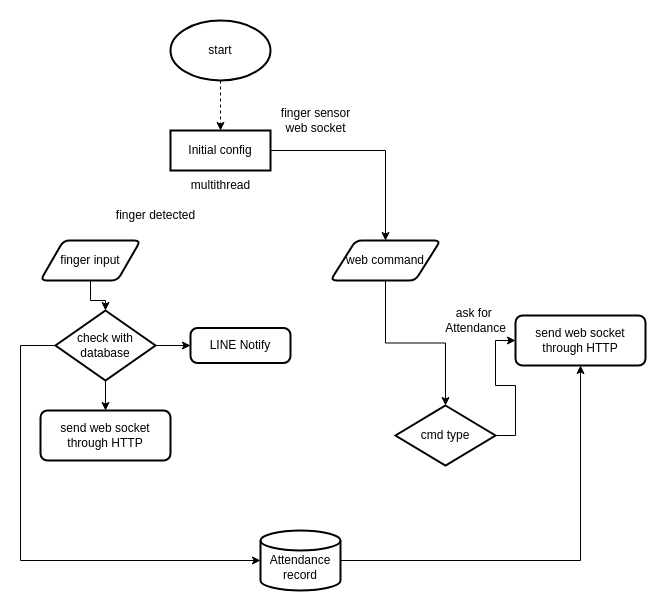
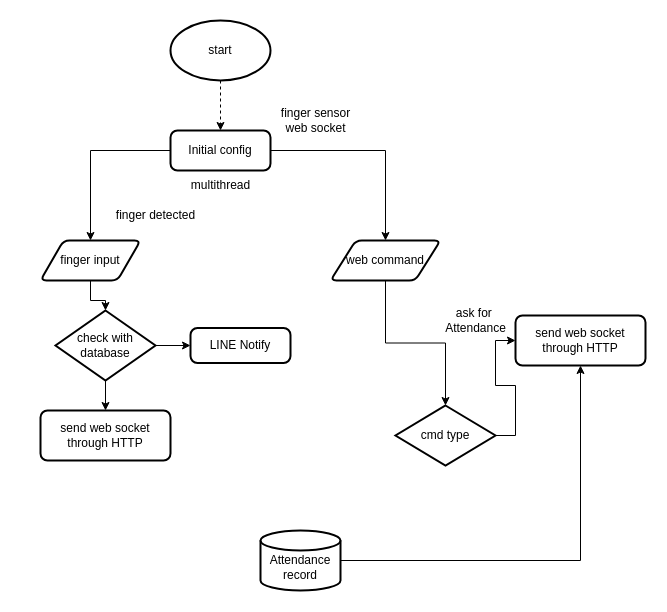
node "Initial config": shape rectangle -> rounded rectangle
edge "Initial config" -> "finger input": added
edge "check with database" -> "Attendance record": removed
